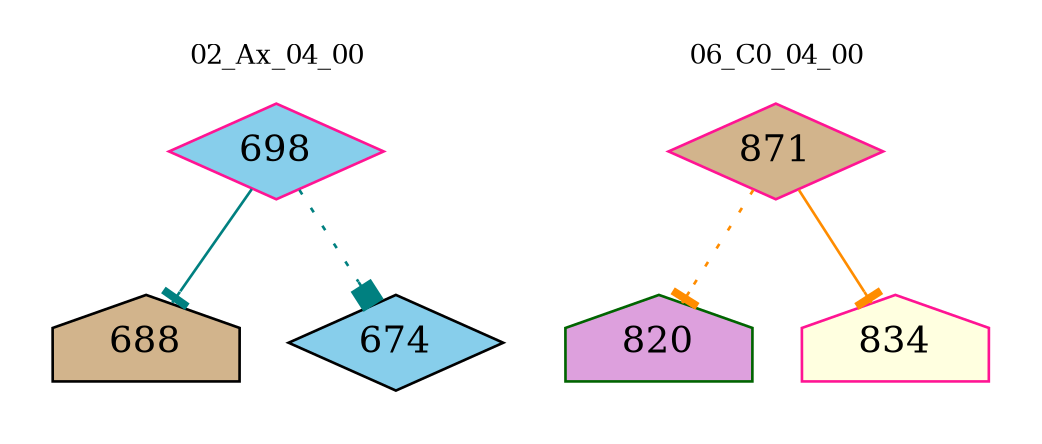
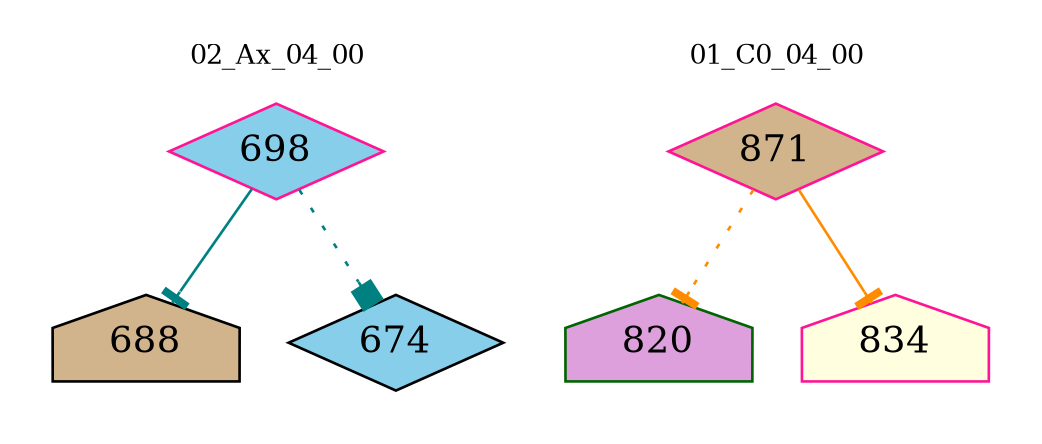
cluster "06_C0_04_00": label "06_C0_04_00" -> "01_C0_04_00"
